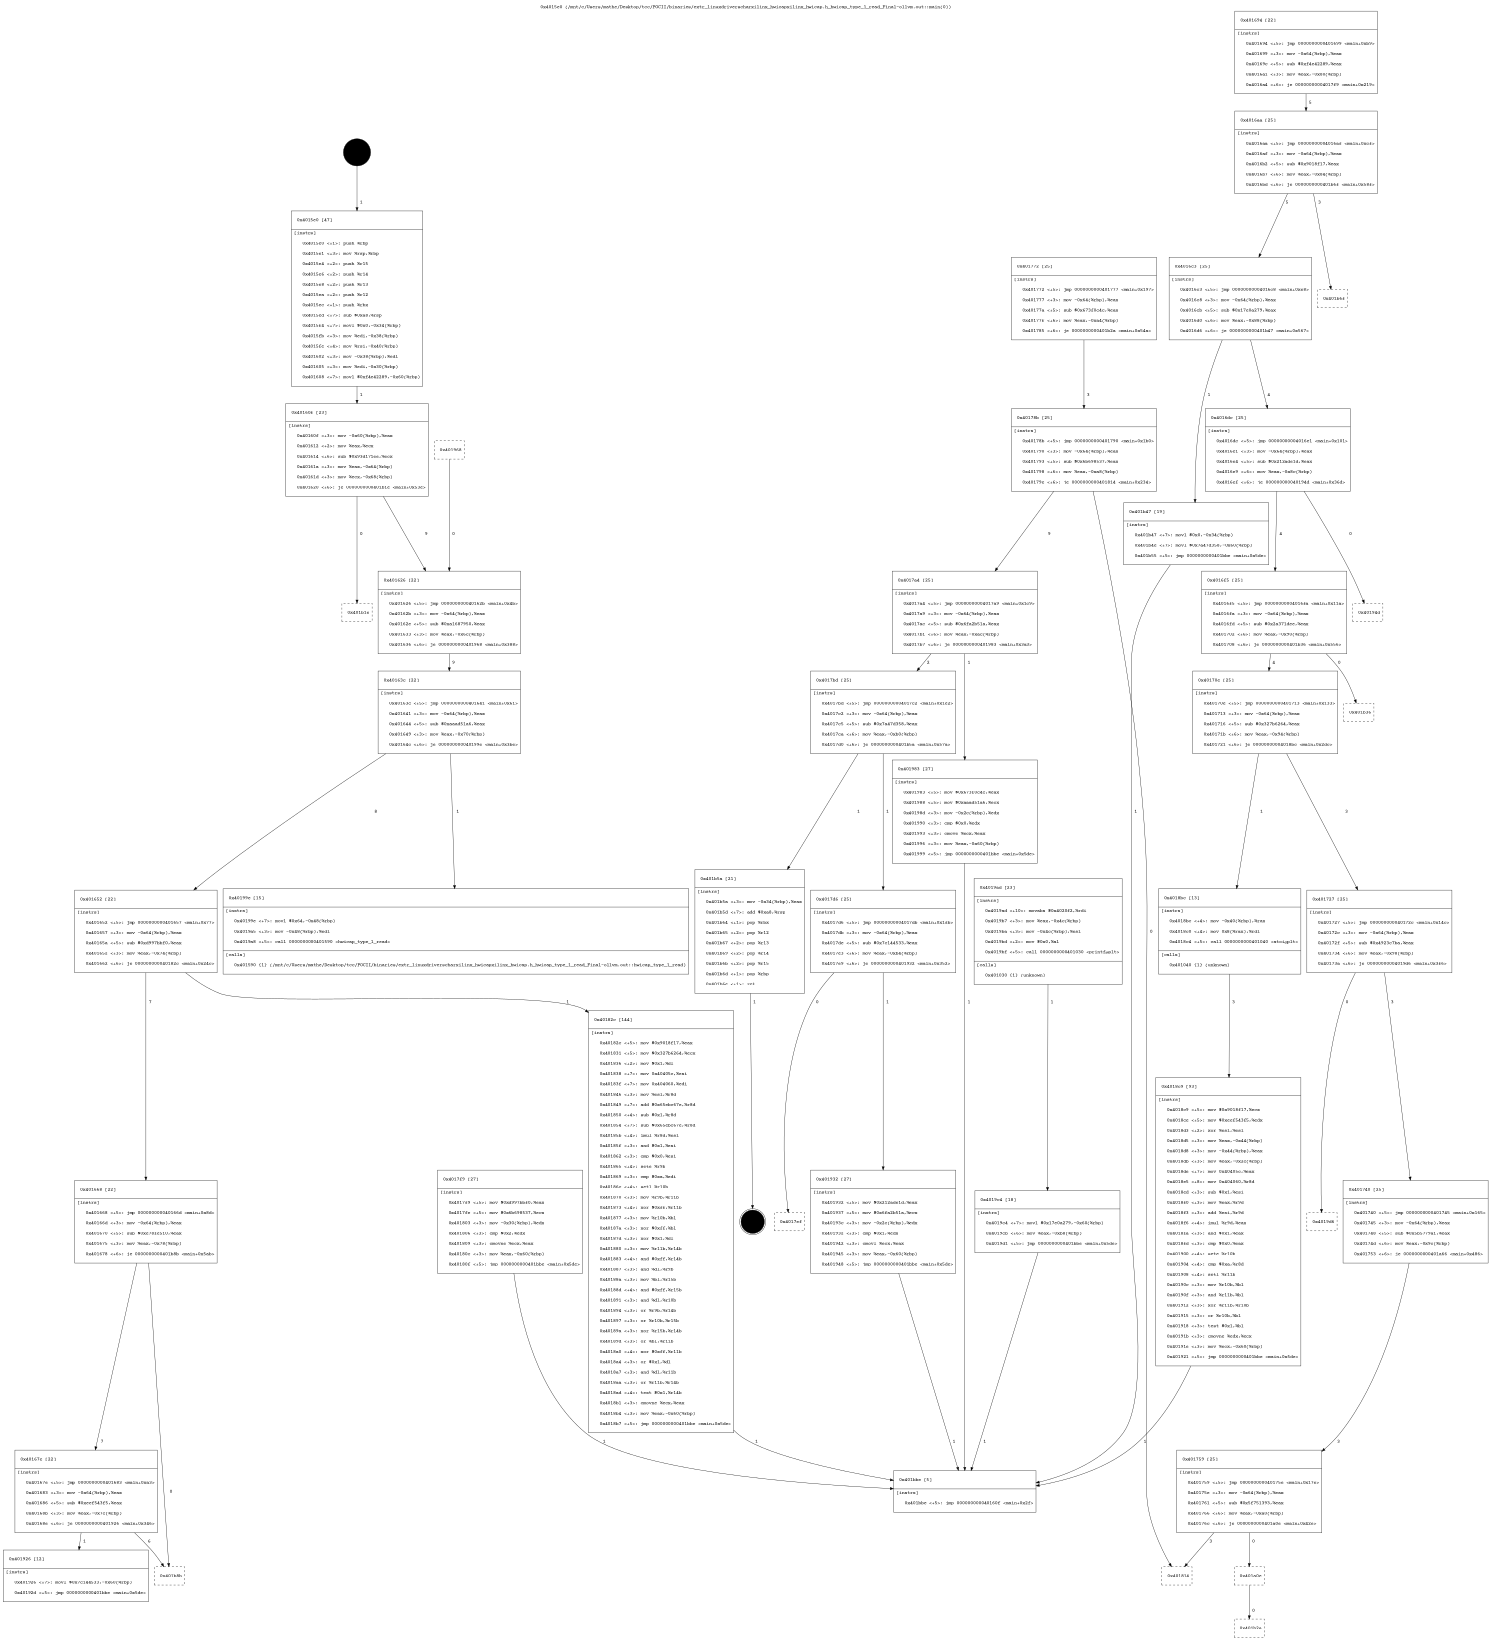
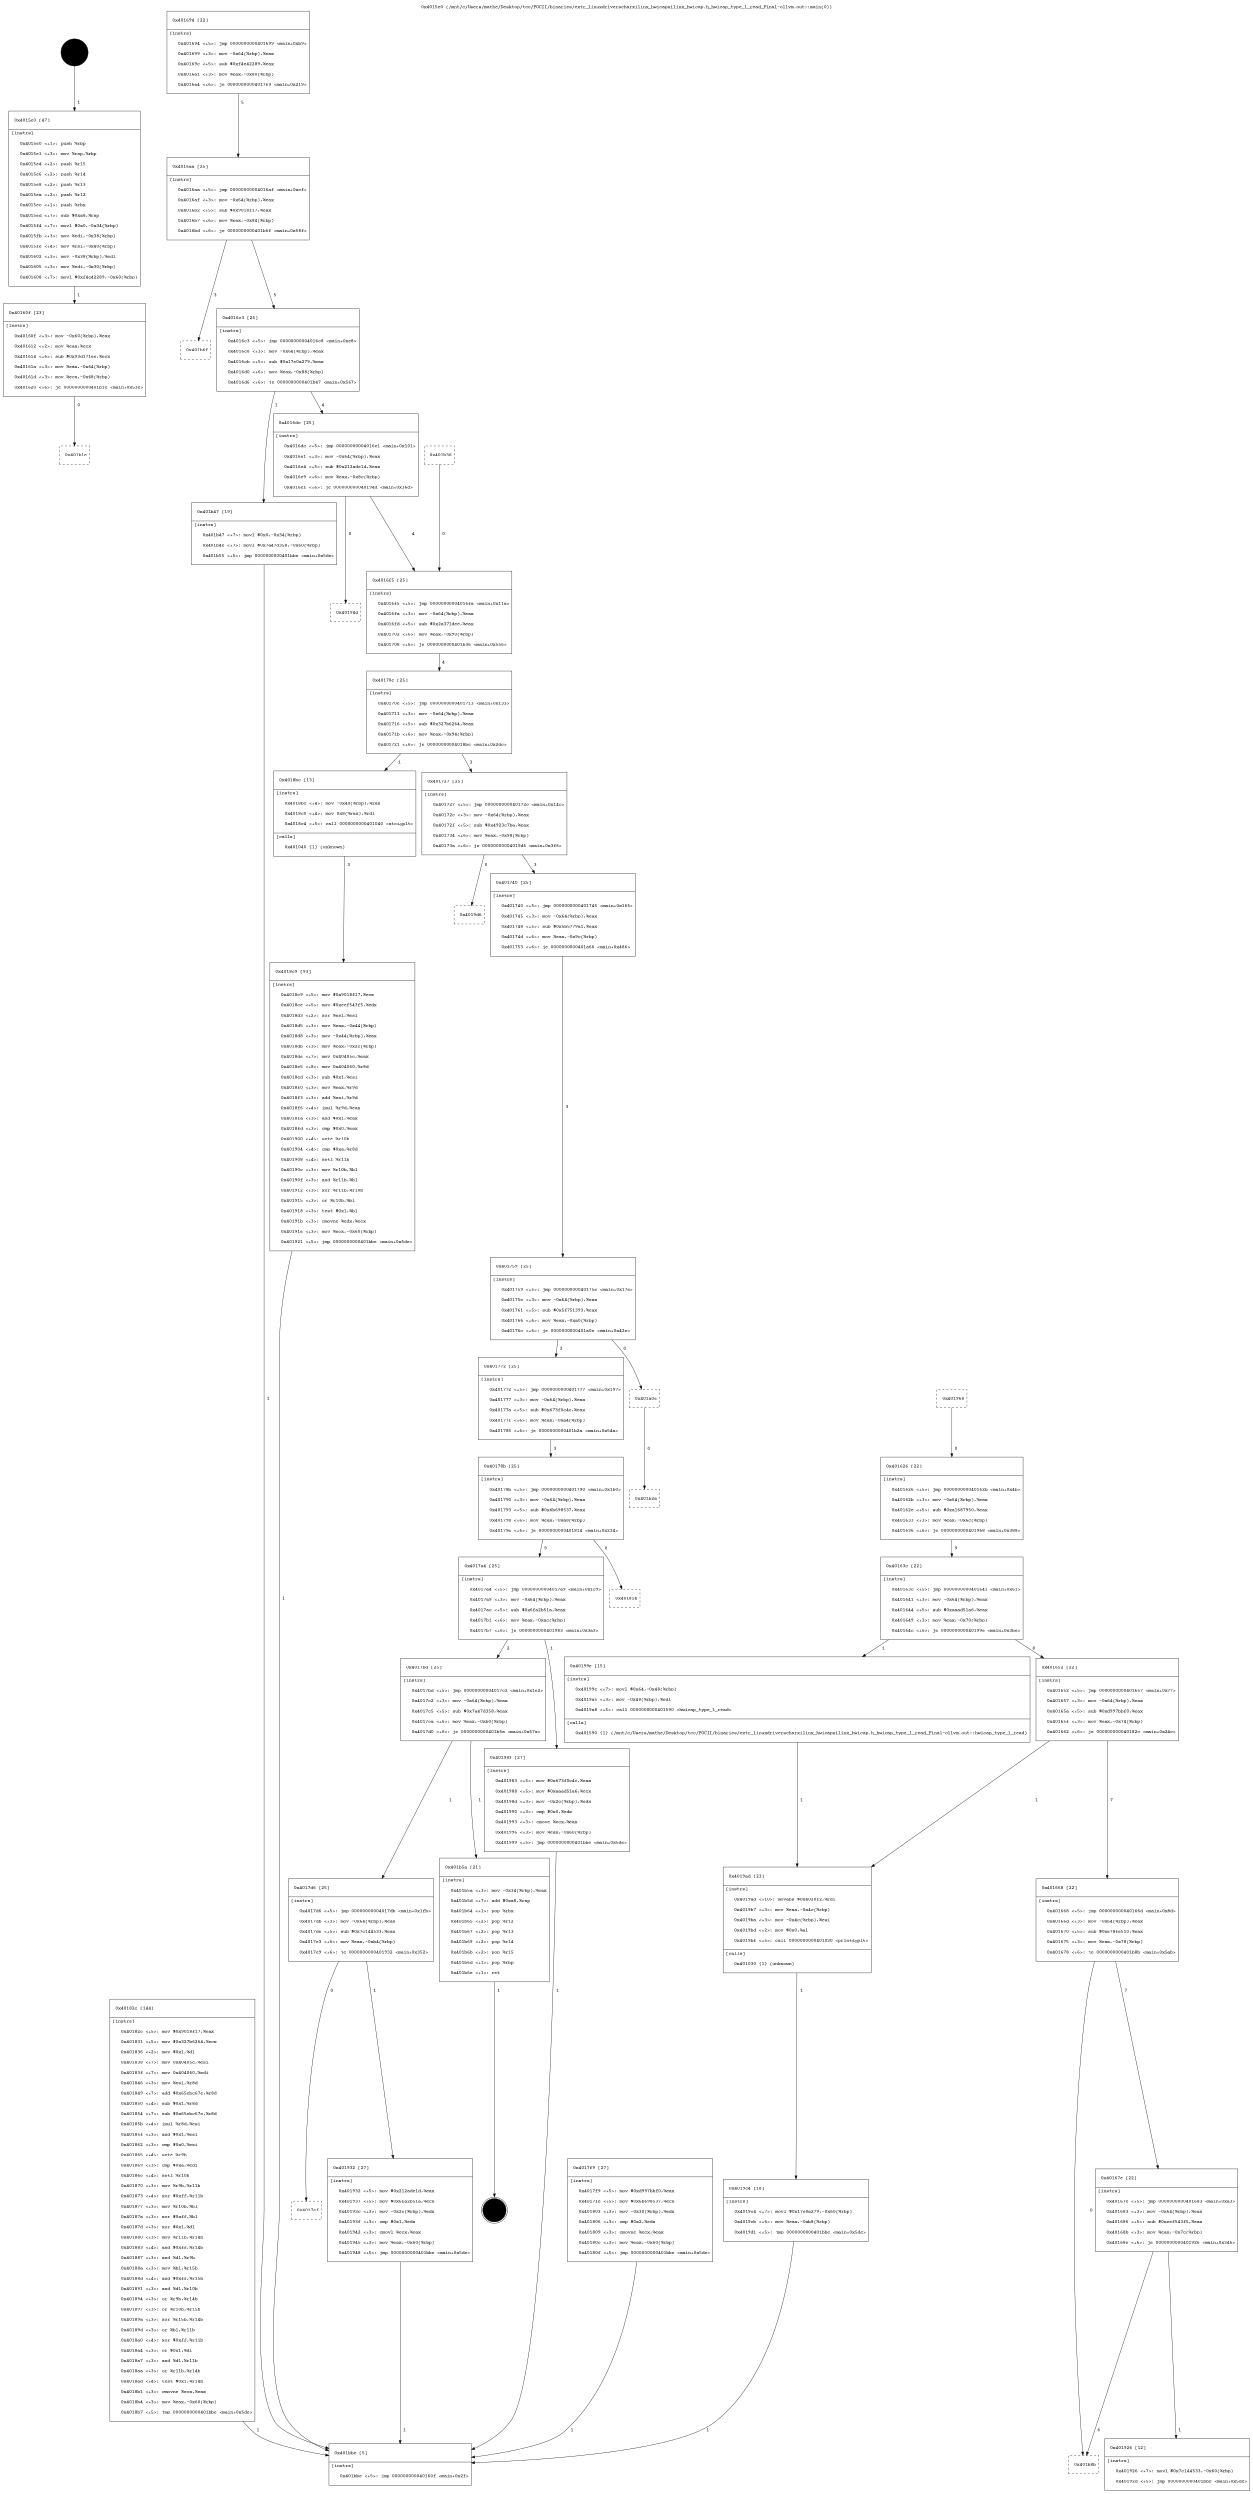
edge "0x40160f [23]" -> "0x401626 [22]": removed, label "9"
edge "0x4016f5 [25]" -> "0x401b36": reversed
edge "0x401652 [22]" -> "0x40182c [144]": now "0x401652 [22]" -> "0x4019ad [23]"
edge "0x401759 [25]" -> "0x401814": now "0x401759 [25]" -> "0x401772 [25]"
edge "0x40199e [15]" -> "0x4019ad [23]": added, label "1"
